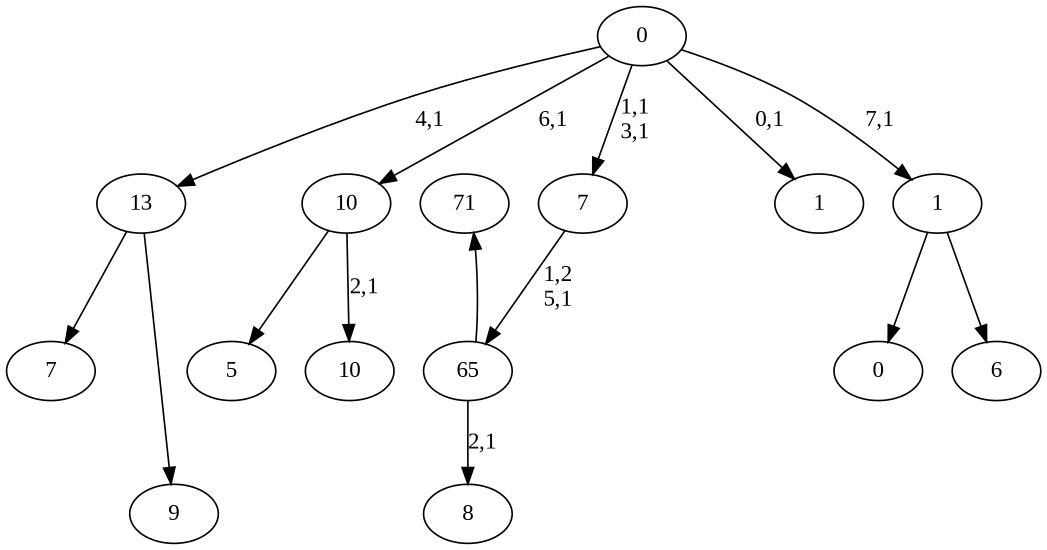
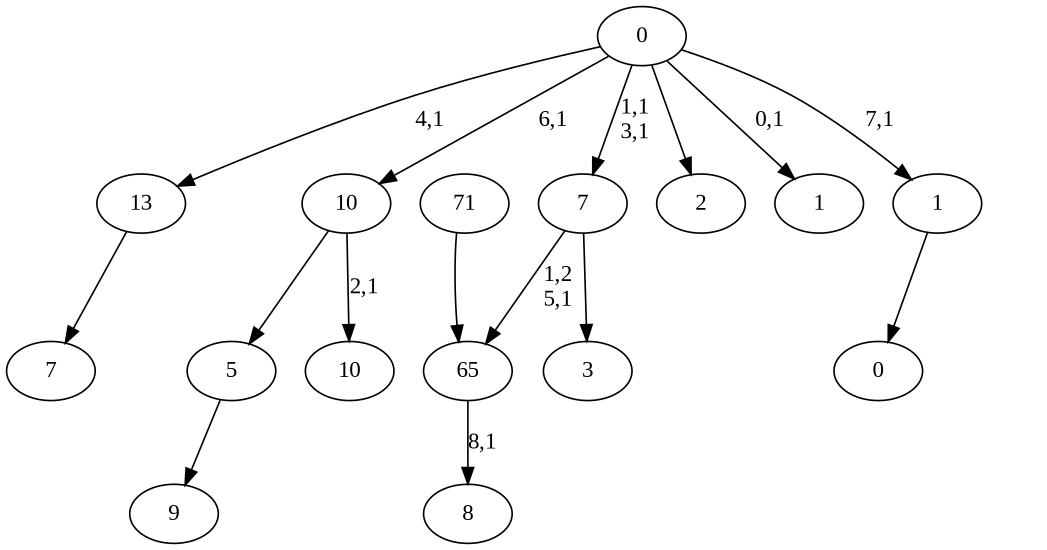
node "2": added
edge "65" -> "71": reversed
edge "13" -> "9": now "5" -> "9"
node "3": added
node "6": removed
edge "65" -> "8": label "2,1" -> "8,1"
